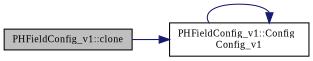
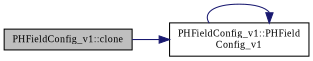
node "PHFieldConfig_v1::Config Config_v1": label "PHFieldConfig_v1::Config Config_v1" -> "PHFieldConfig_v1::PHField Config_v1"
